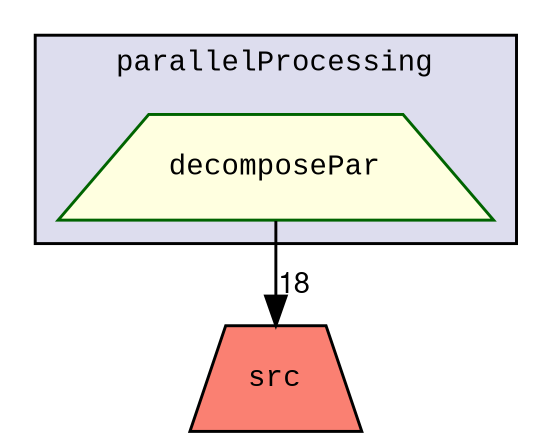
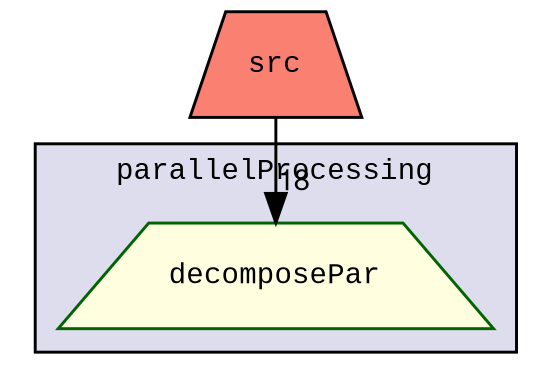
edge "decomposePar" -> "src": reversed
